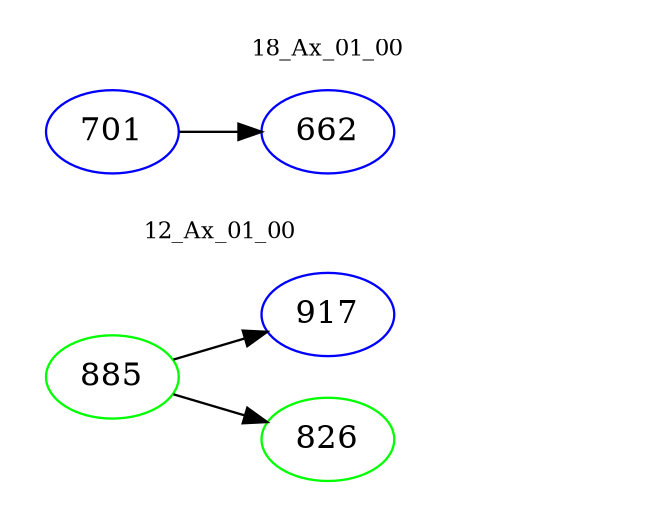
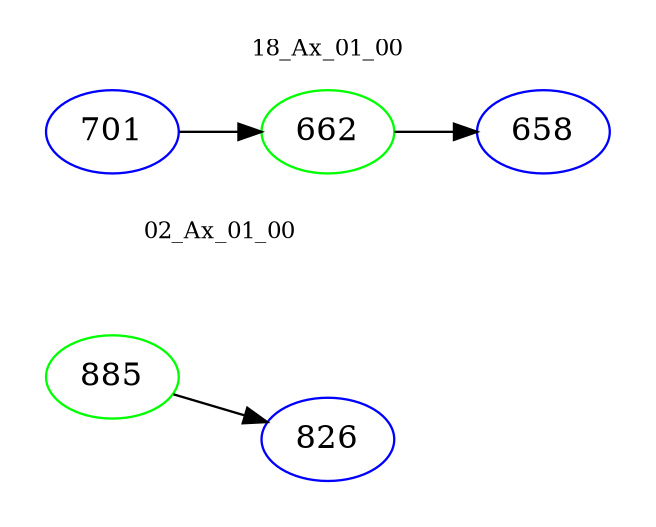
node "662": color blue -> green
node "658": added
cluster "12_Ax_01_00": label "12_Ax_01_00" -> "02_Ax_01_00"
node "917": removed
node "826": color green -> blue
